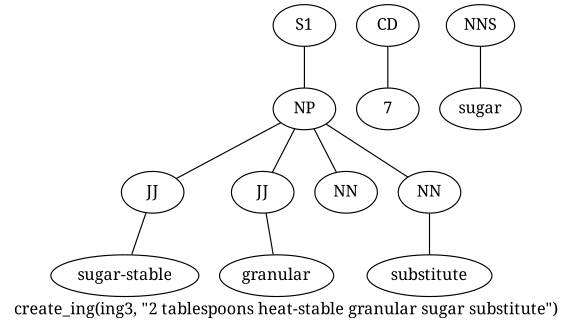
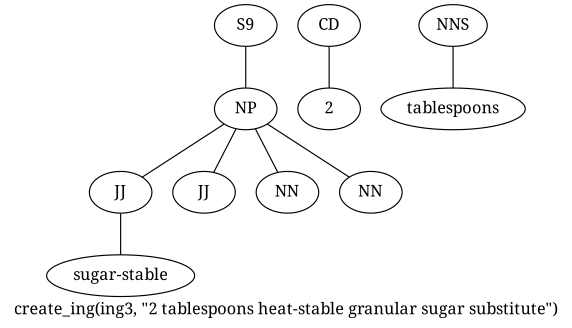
node "S1": label "S1" -> "S9"
node "7": label "7" -> "2"
node "sugar": label "sugar" -> "tablespoons"
node "granular": removed
node "substitute": removed
